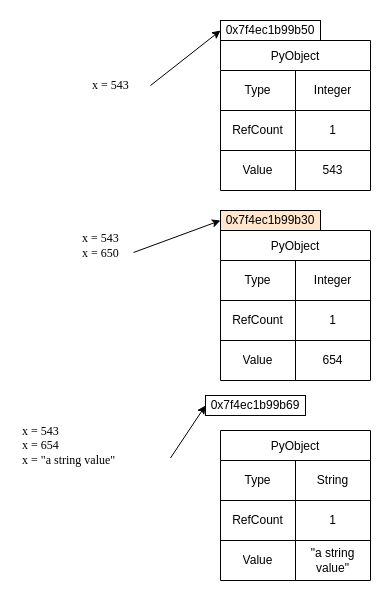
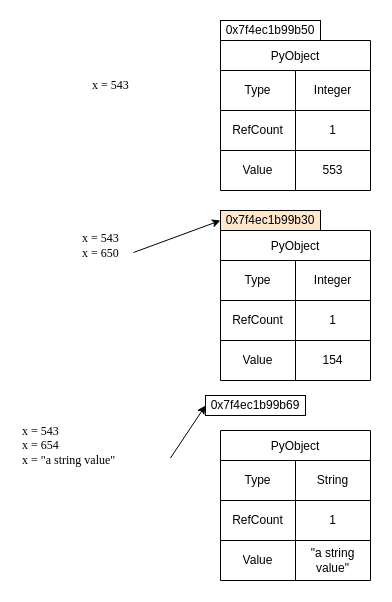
edge "x = 543" -> "0x7f4ec1b99b50": removed
node "543": label "543" -> "553"
node "654": label "654" -> "154"
